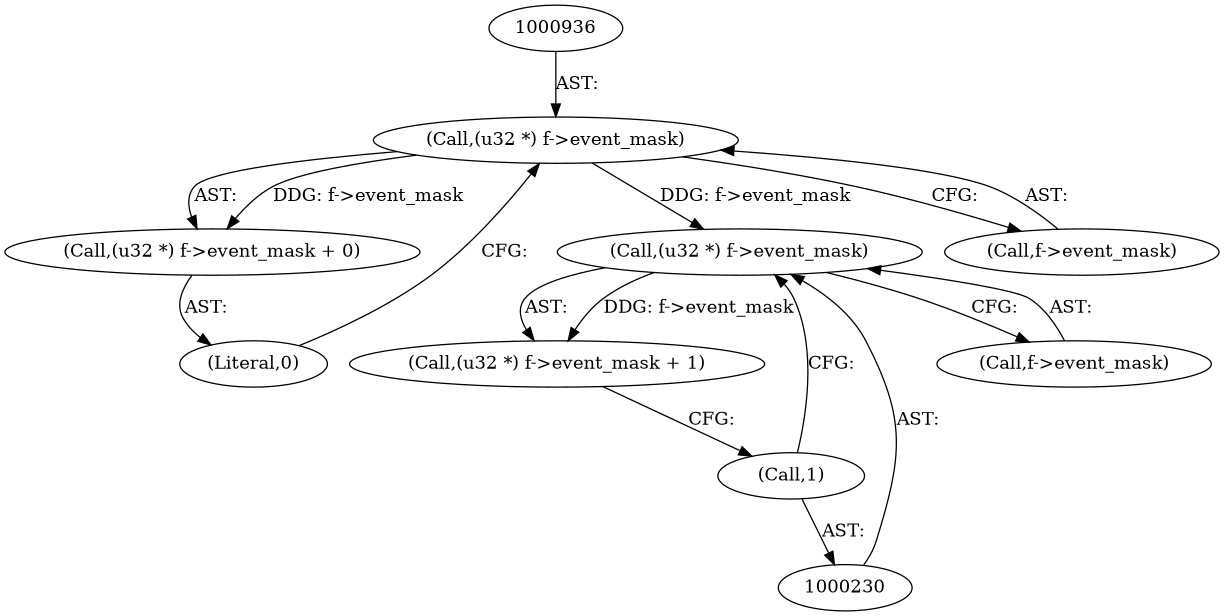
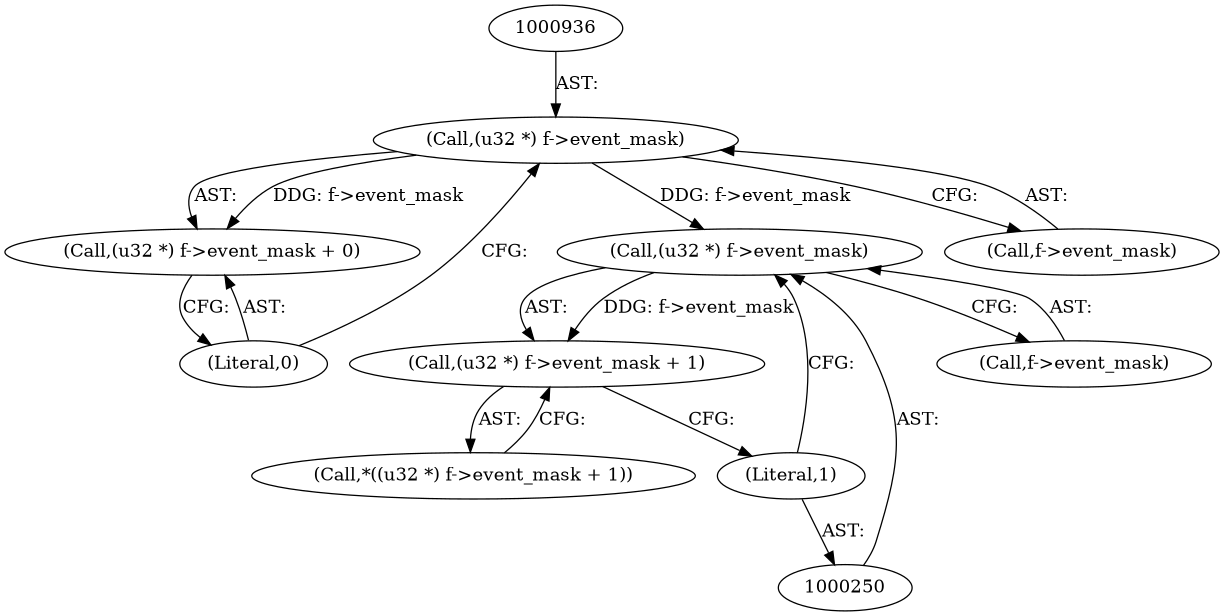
edge "(Call,(u32 *) f->event_mask + 0)" -> "(Literal,0)": label "AST: " -> "CFG: "
edge "(Literal,0)" -> "(Call,(u32 *) f->event_mask + 0)": added, label "AST:"
node "(Call,*((u32 *) f->event_mask + 1))": added
node "(Call,1)": label "(Call,1)" -> "(Literal,1)"
node "1000230": label "1000230" -> "1000250"
